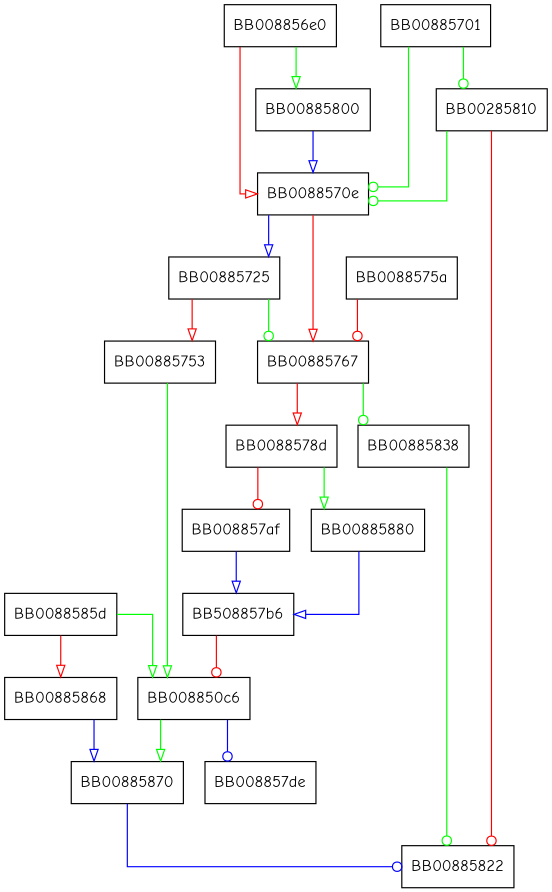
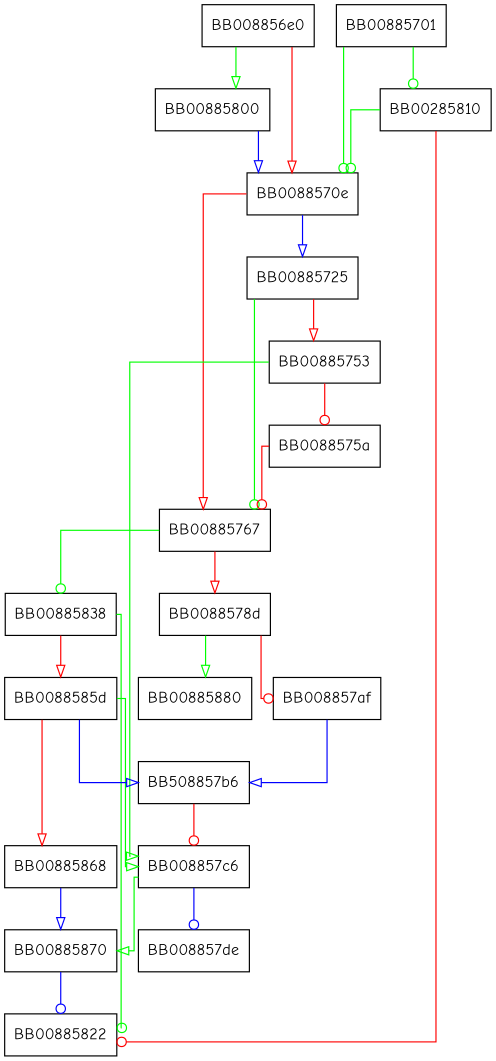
edge "BB00885753" -> "BB0088575a": added
edge "BB00885880" -> "BB508857b6": now "BB0088585d" -> "BB508857b6"
edge "BB00885838" -> "BB0088585d": added
node "BB008850c6": label "BB008850c6" -> "BB008857c6"
